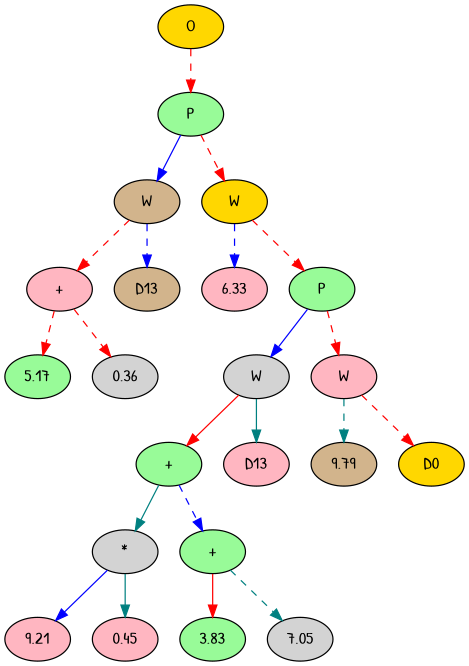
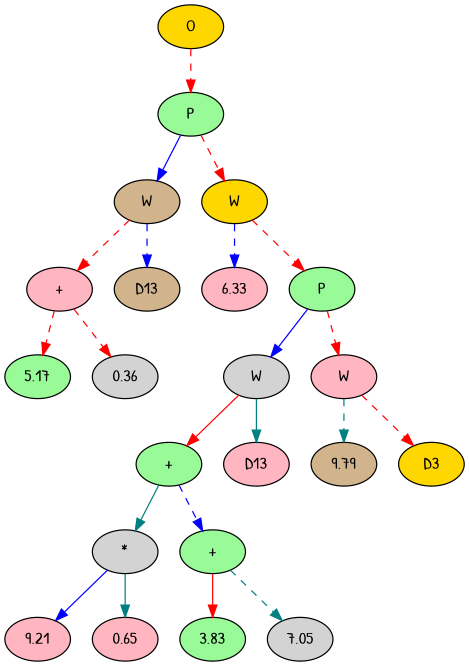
node "D0": label "D0" -> "D3"
node "0.45": label "0.45" -> "0.65"
